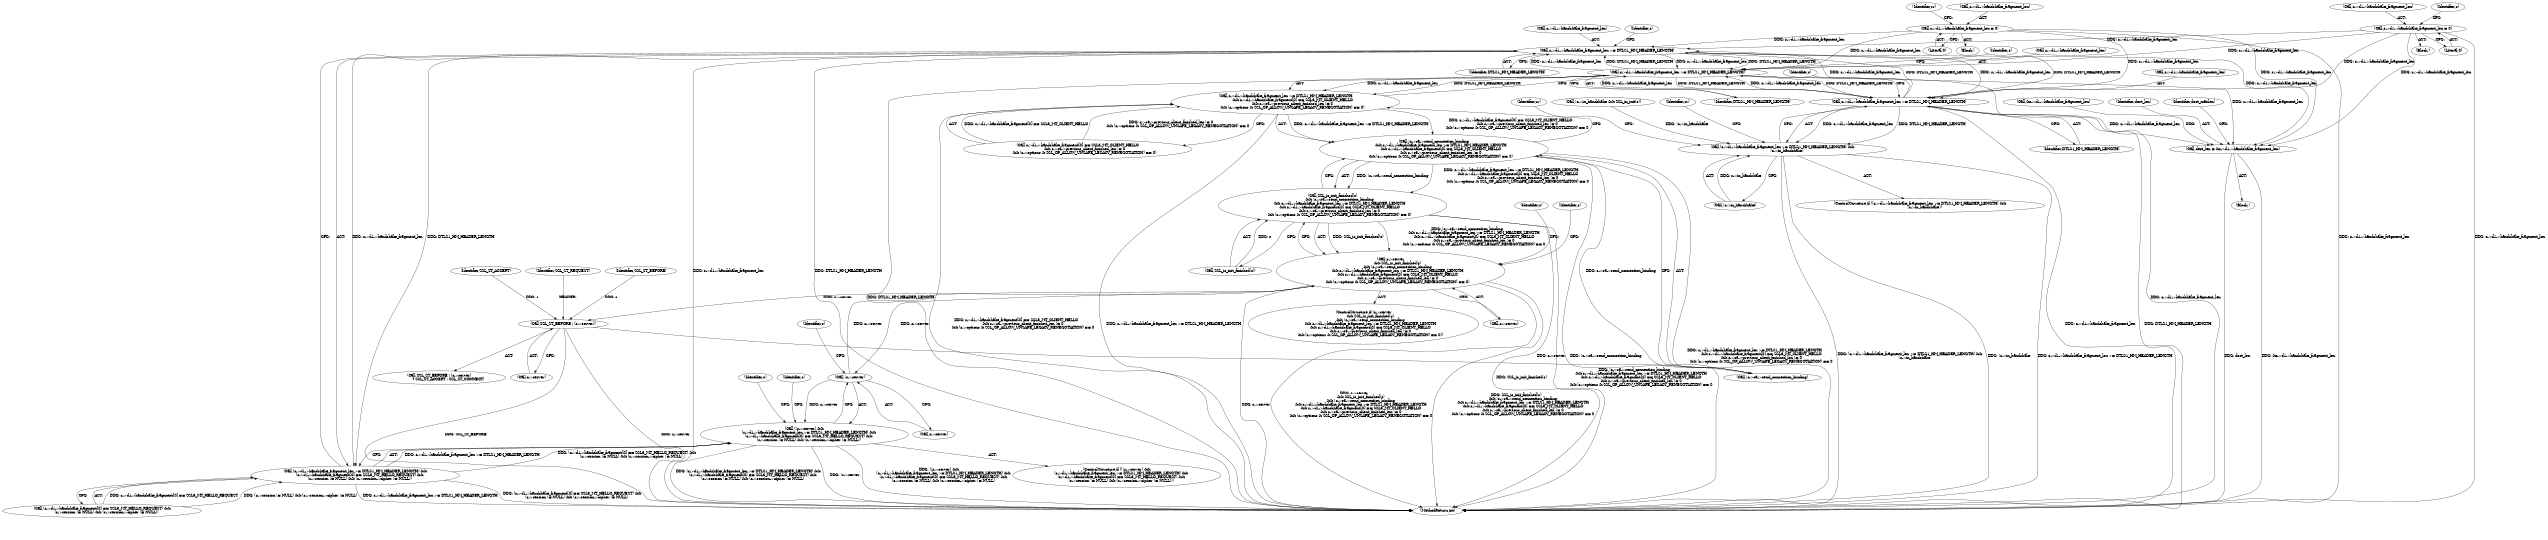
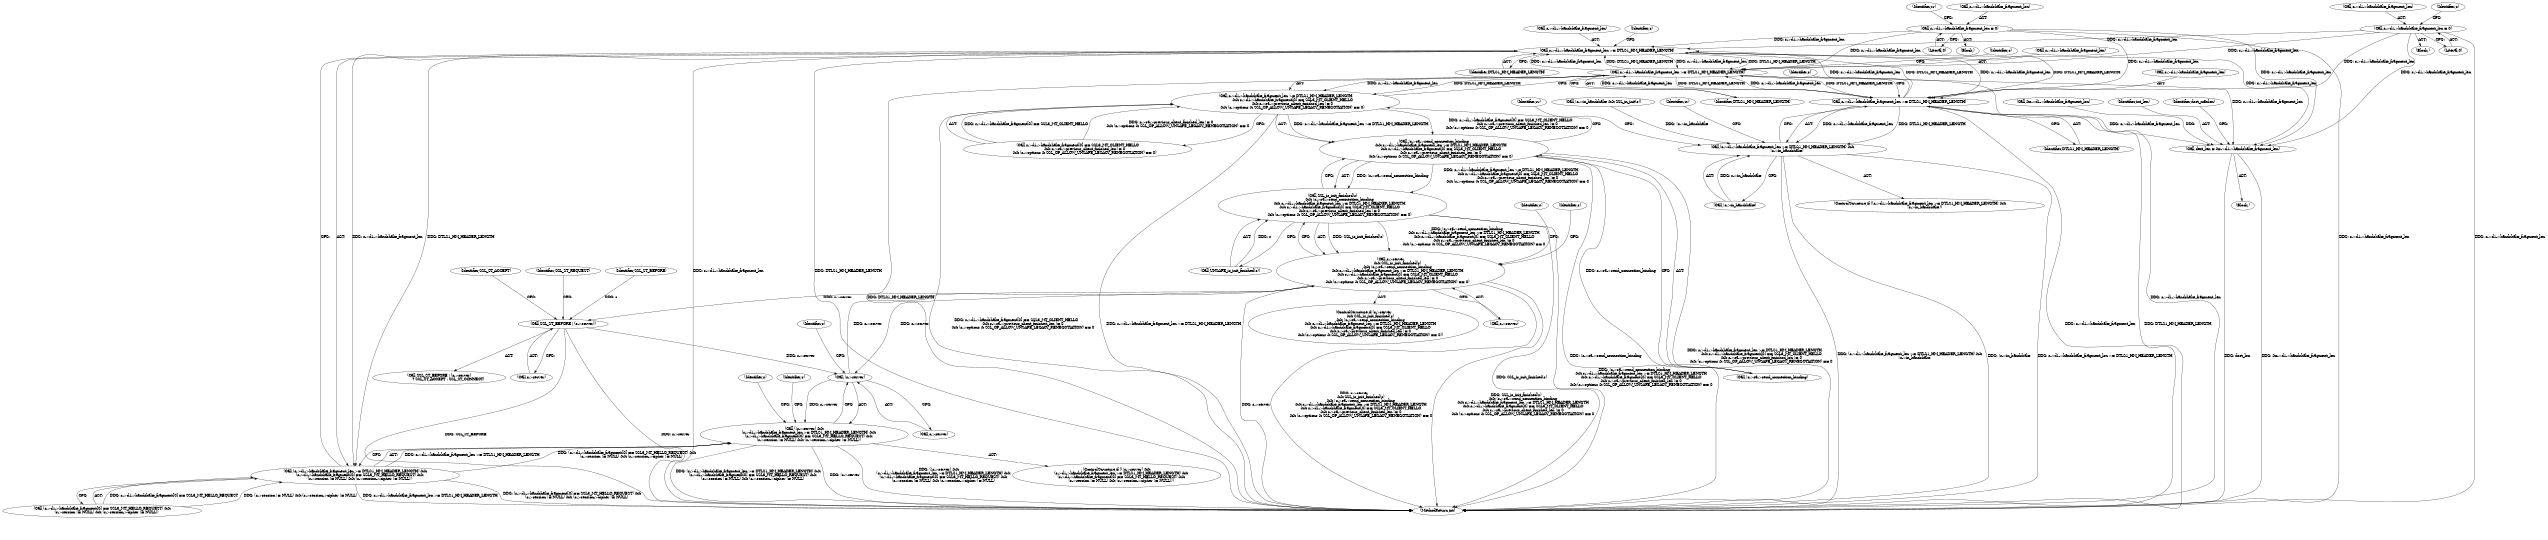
node "(Identifier,dest_len)": label "(Identifier,dest_len)" -> "(Identifier,int_len)"
node "(Call,SSL_is_init_finished(s))": label "(Call,SSL_is_init_finished(s))" -> "(Call,UNSAFE_is_init_finished(s))"
edge "(Identifier,SSL_ST_ACCEPT)" -> "(Call,SSL_ST_BEFORE | (s->server))": label "DDG: s" -> "CFG: "
edge "(Identifier,SSL_ST_REQUEST)" -> "(Call,SSL_ST_BEFORE | (s->server))": label "HEADER: " -> "CFG: "
edge "(Call,SSL_ST_BEFORE | (s->server))" -> "(Call,!s->s3->send_connection_binding)": now "(Call,SSL_ST_BEFORE | (s->server))" -> "(Call,!s->server)"
